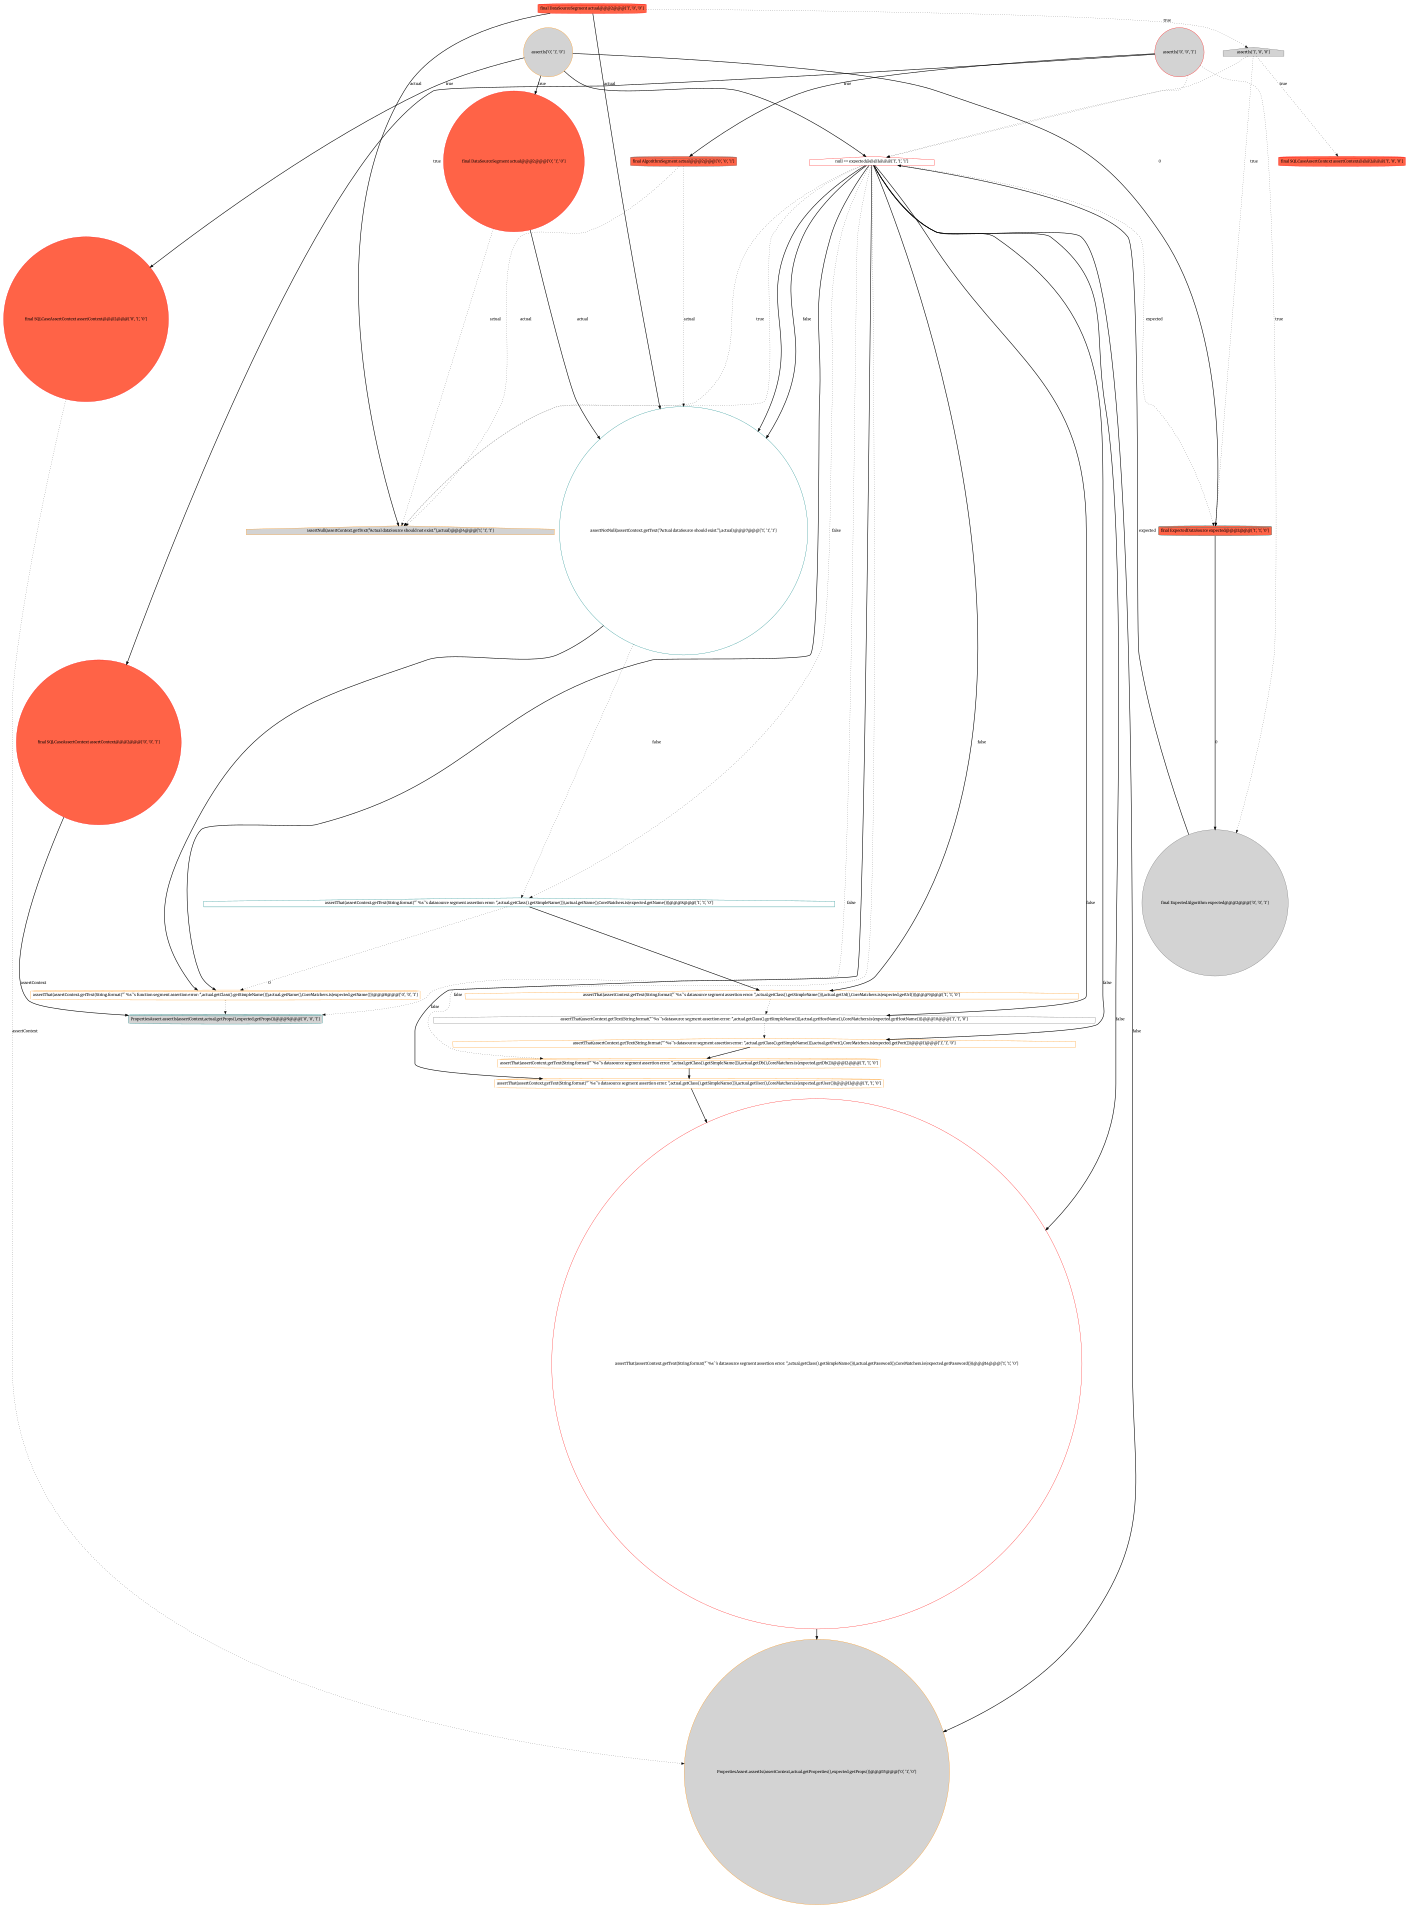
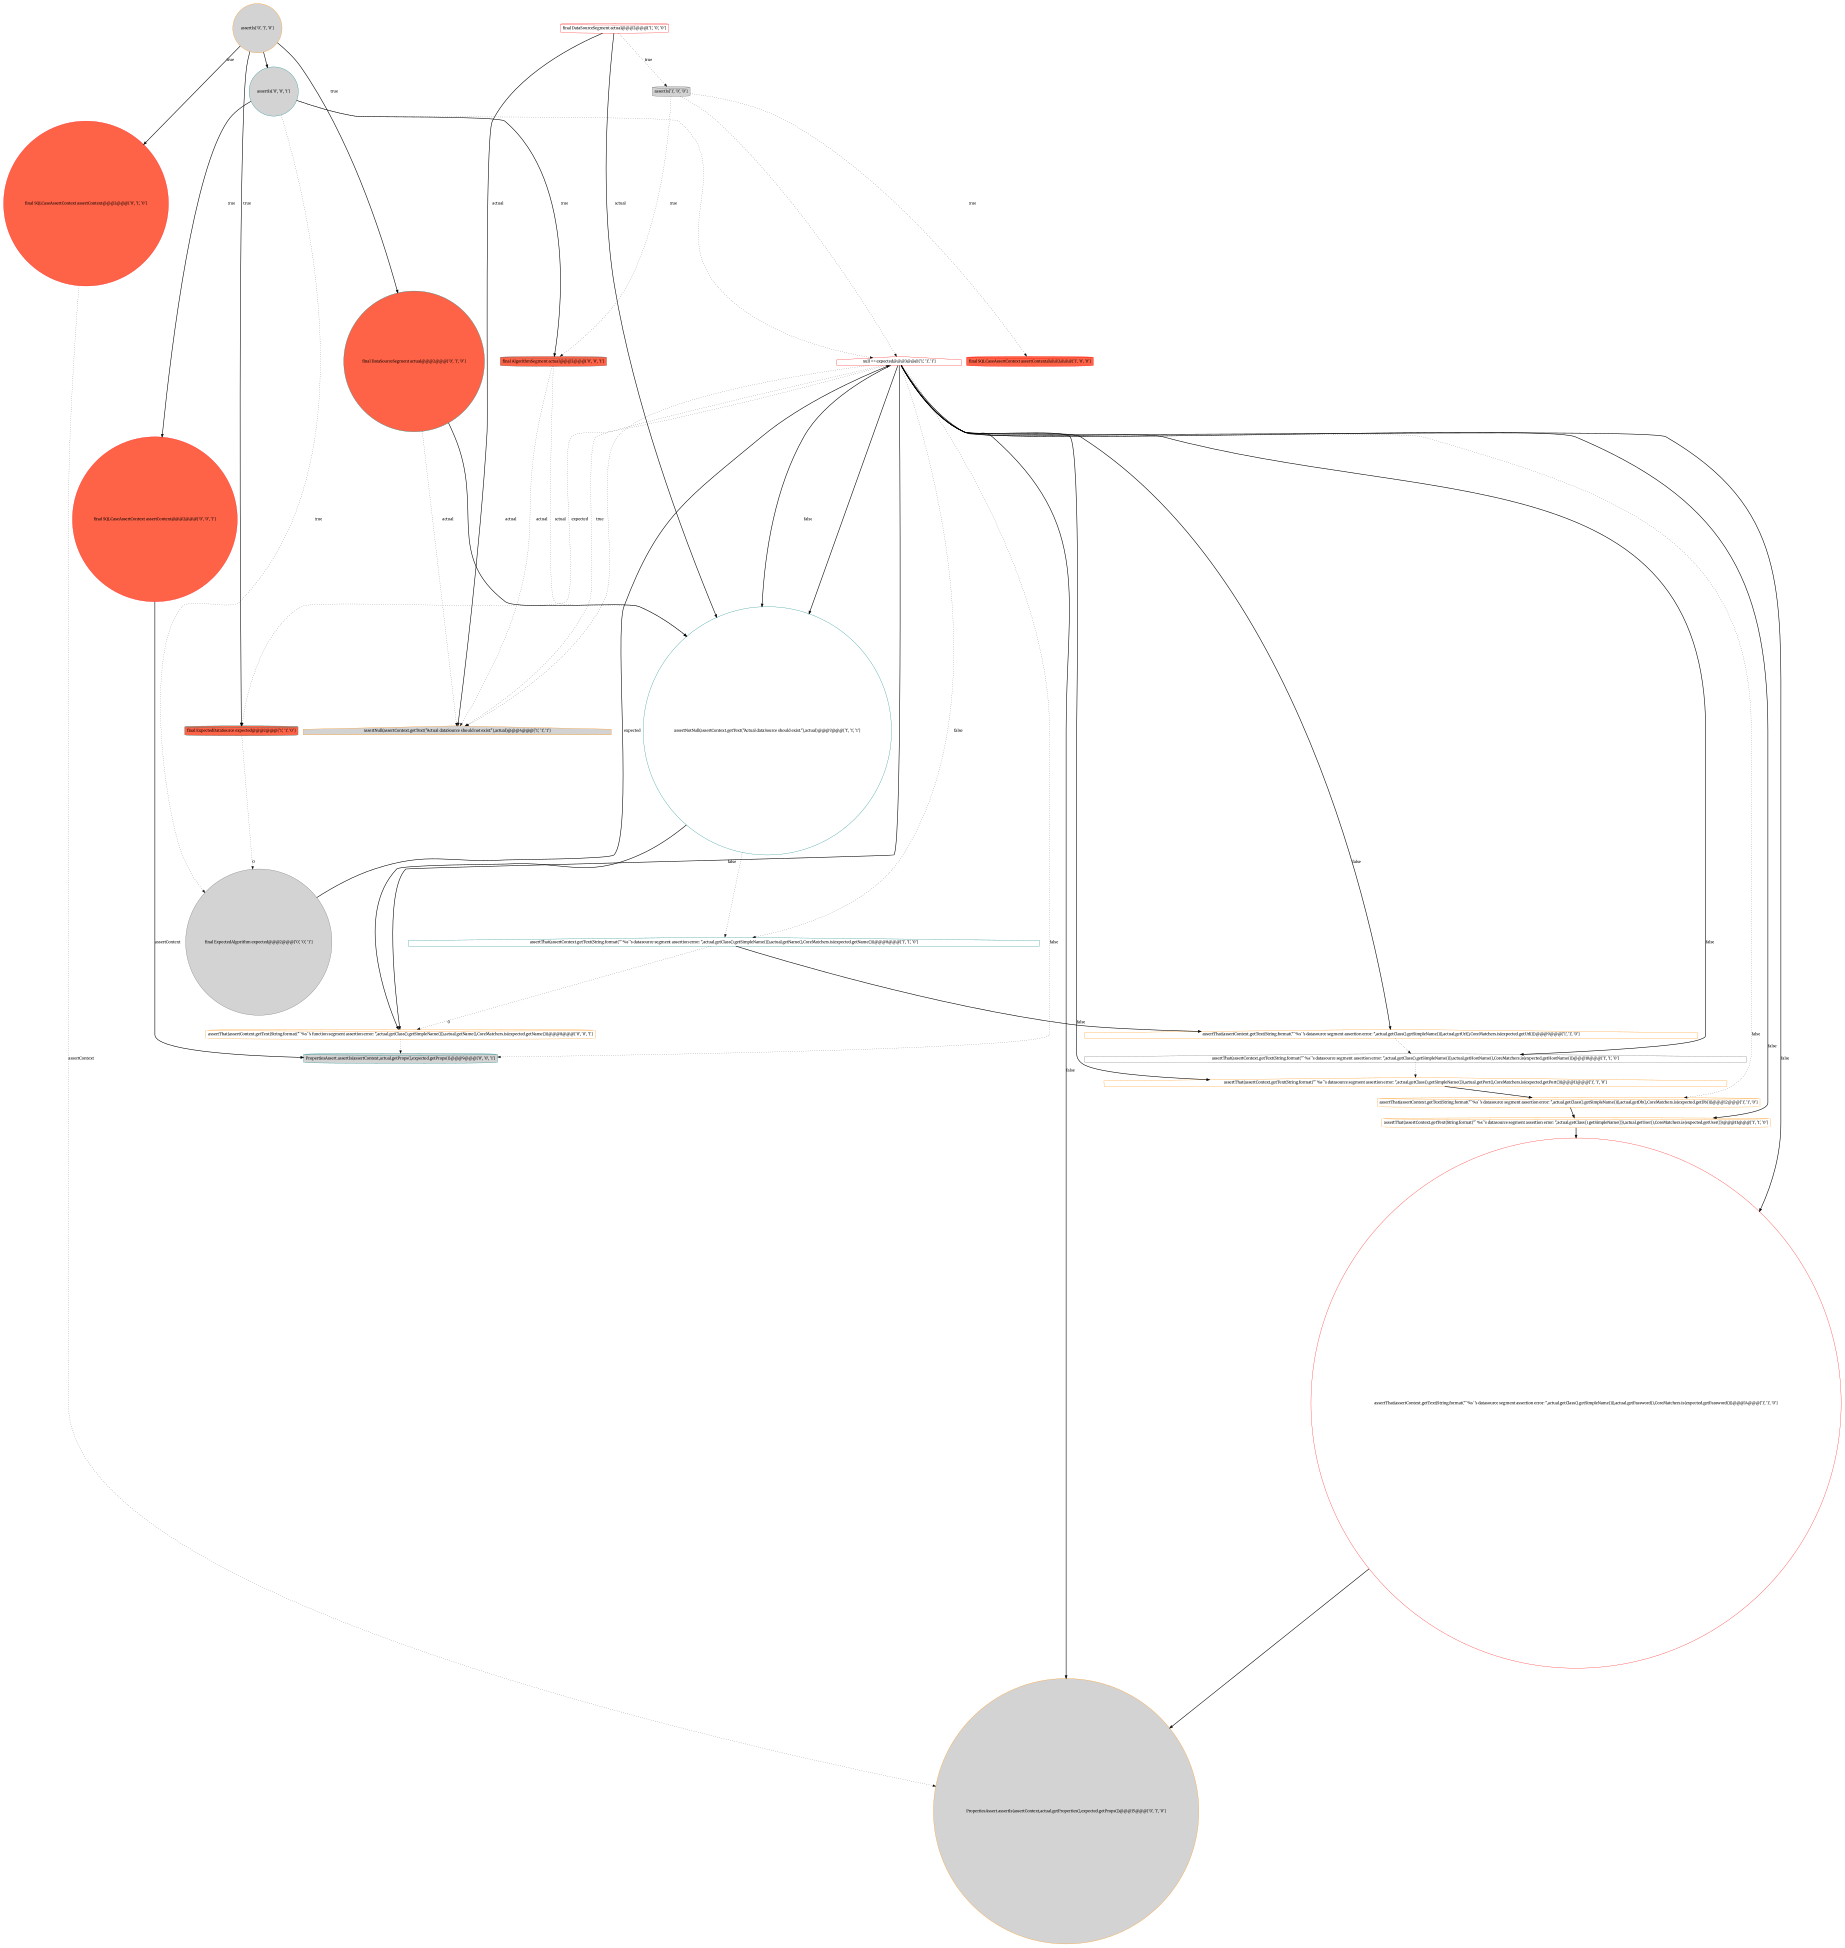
node "final DataSourceSegment actual@@@2@@@['1', '0', '0']": fillcolor tomato -> white
node "assertIs['0', '0', '1']": color red -> teal
node "assertIs['1', '0', '0']": shape house -> cylinder
edge "assertIs['0', '1', '0']" -> "null == expected@@@3@@@['1', '1', '1']": now "assertIs['0', '1', '0']" -> "assertIs['0', '0', '1']"
node "final DataSourceSegment actual@@@2@@@['0', '1', '0']": color red -> teal
edge "assertIs['0', '1', '0']" -> "final ExpectedDataSource expected@@@2@@@['1', '1', '0']": label "0" -> "true"
edge "assertIs['1', '0', '0']" -> "final ExpectedDataSource expected@@@2@@@['1', '1', '0']": now "assertIs['1', '0', '0']" -> "final AlgorithmSegment actual@@@2@@@['0', '0', '1']"
edge "final ExpectedDataSource expected@@@2@@@['1', '1', '0']" -> "final ExpectedAlgorithm expected@@@2@@@['0', '0', '1']": style bold -> dotted
